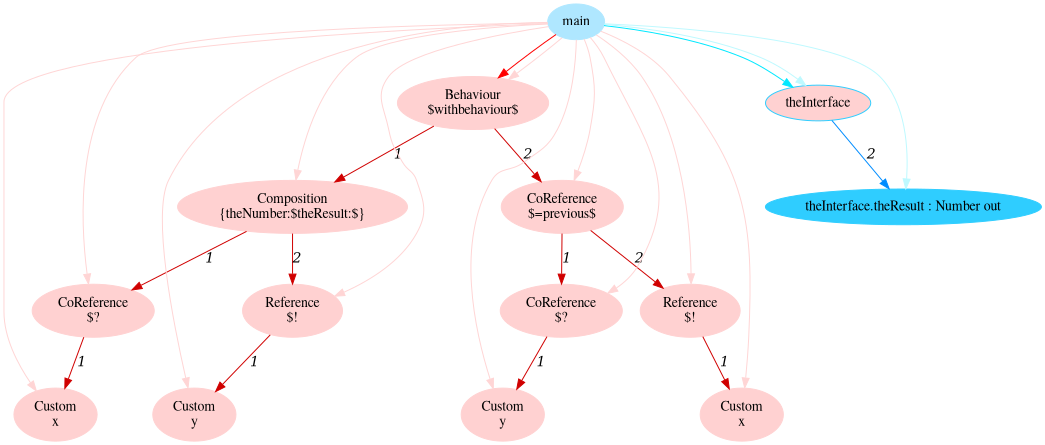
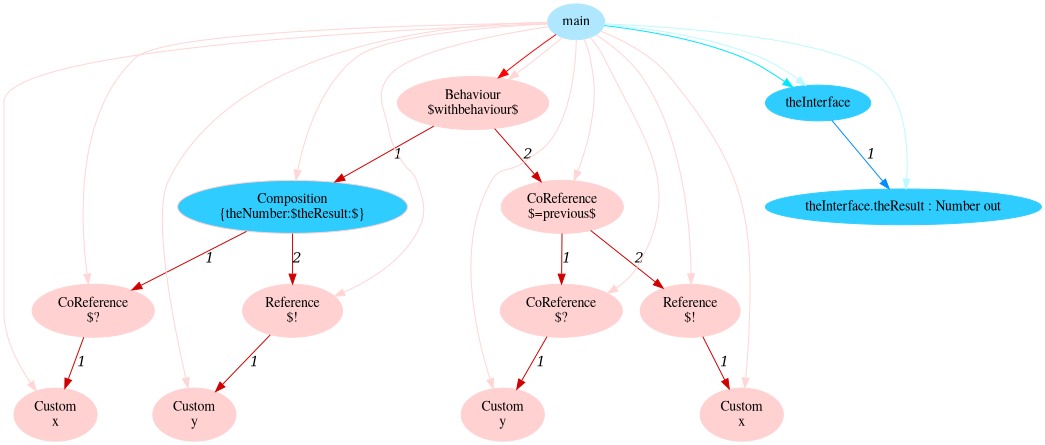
node "theInterface": fillcolor #ffd1d1 -> #2fcdff
edge "theInterface" -> "theInterface.theResult : Number out": label "2" -> "1"
node "Composition {theNumber:$theResult:$}": fillcolor #ffd1d1 -> #2fcdff
